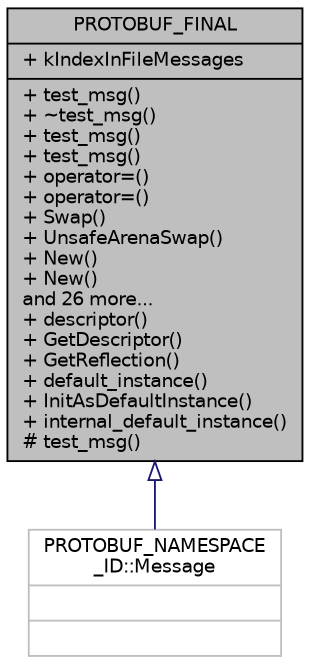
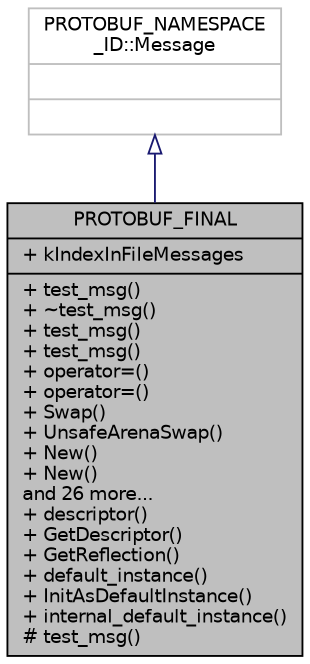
edge "PROTOBUF_NAMESPACE" -> "PROTOBUF_FINAL": reversed
